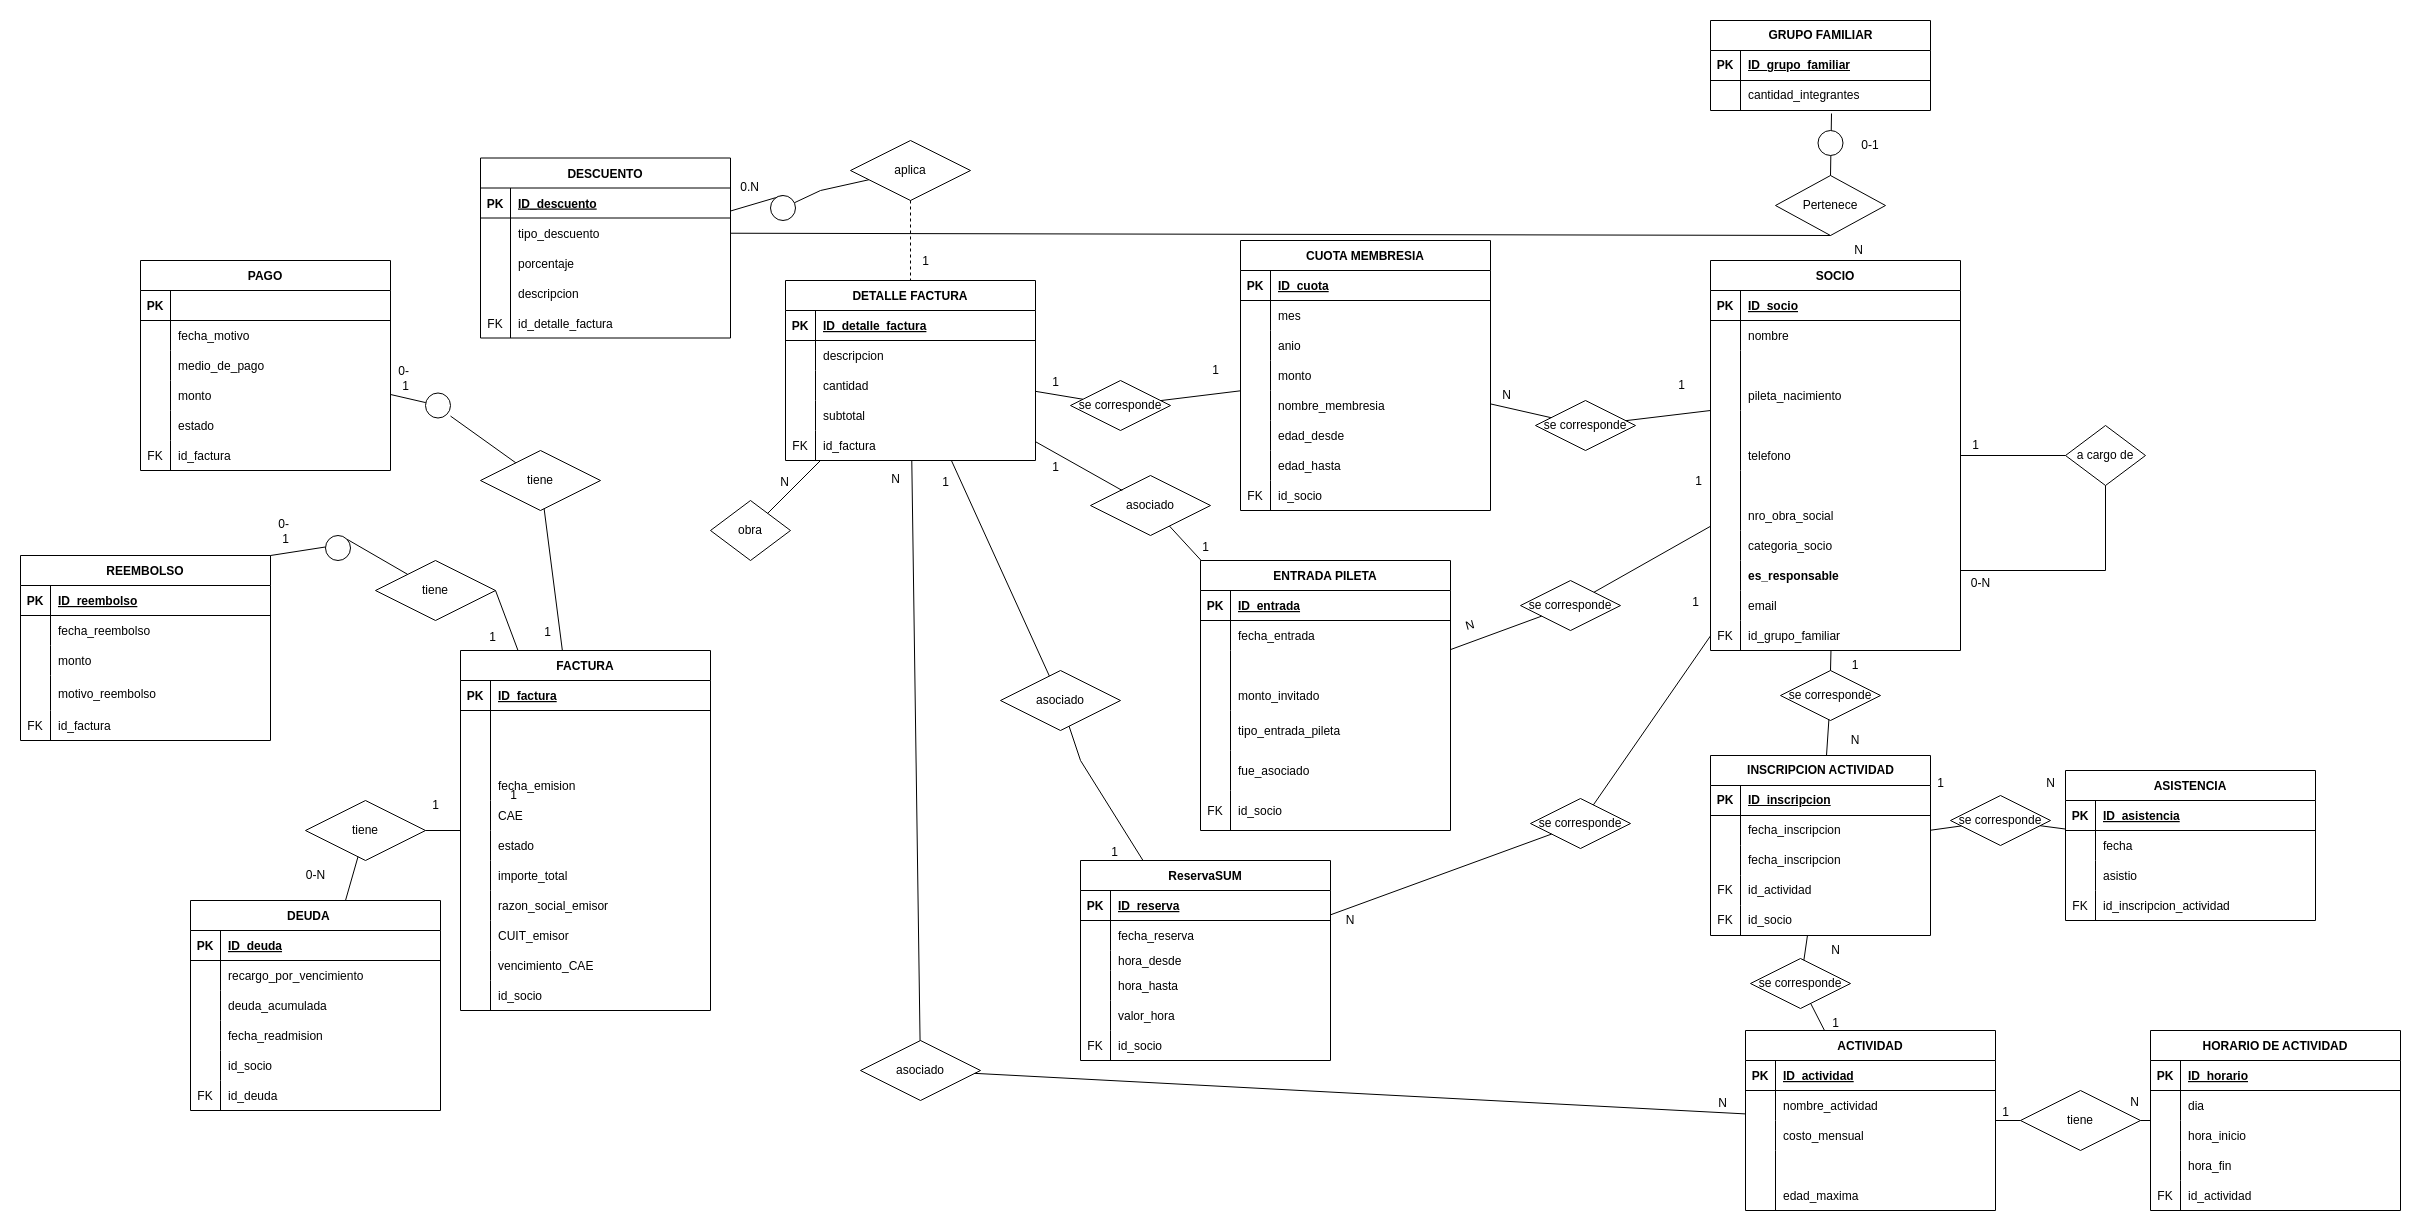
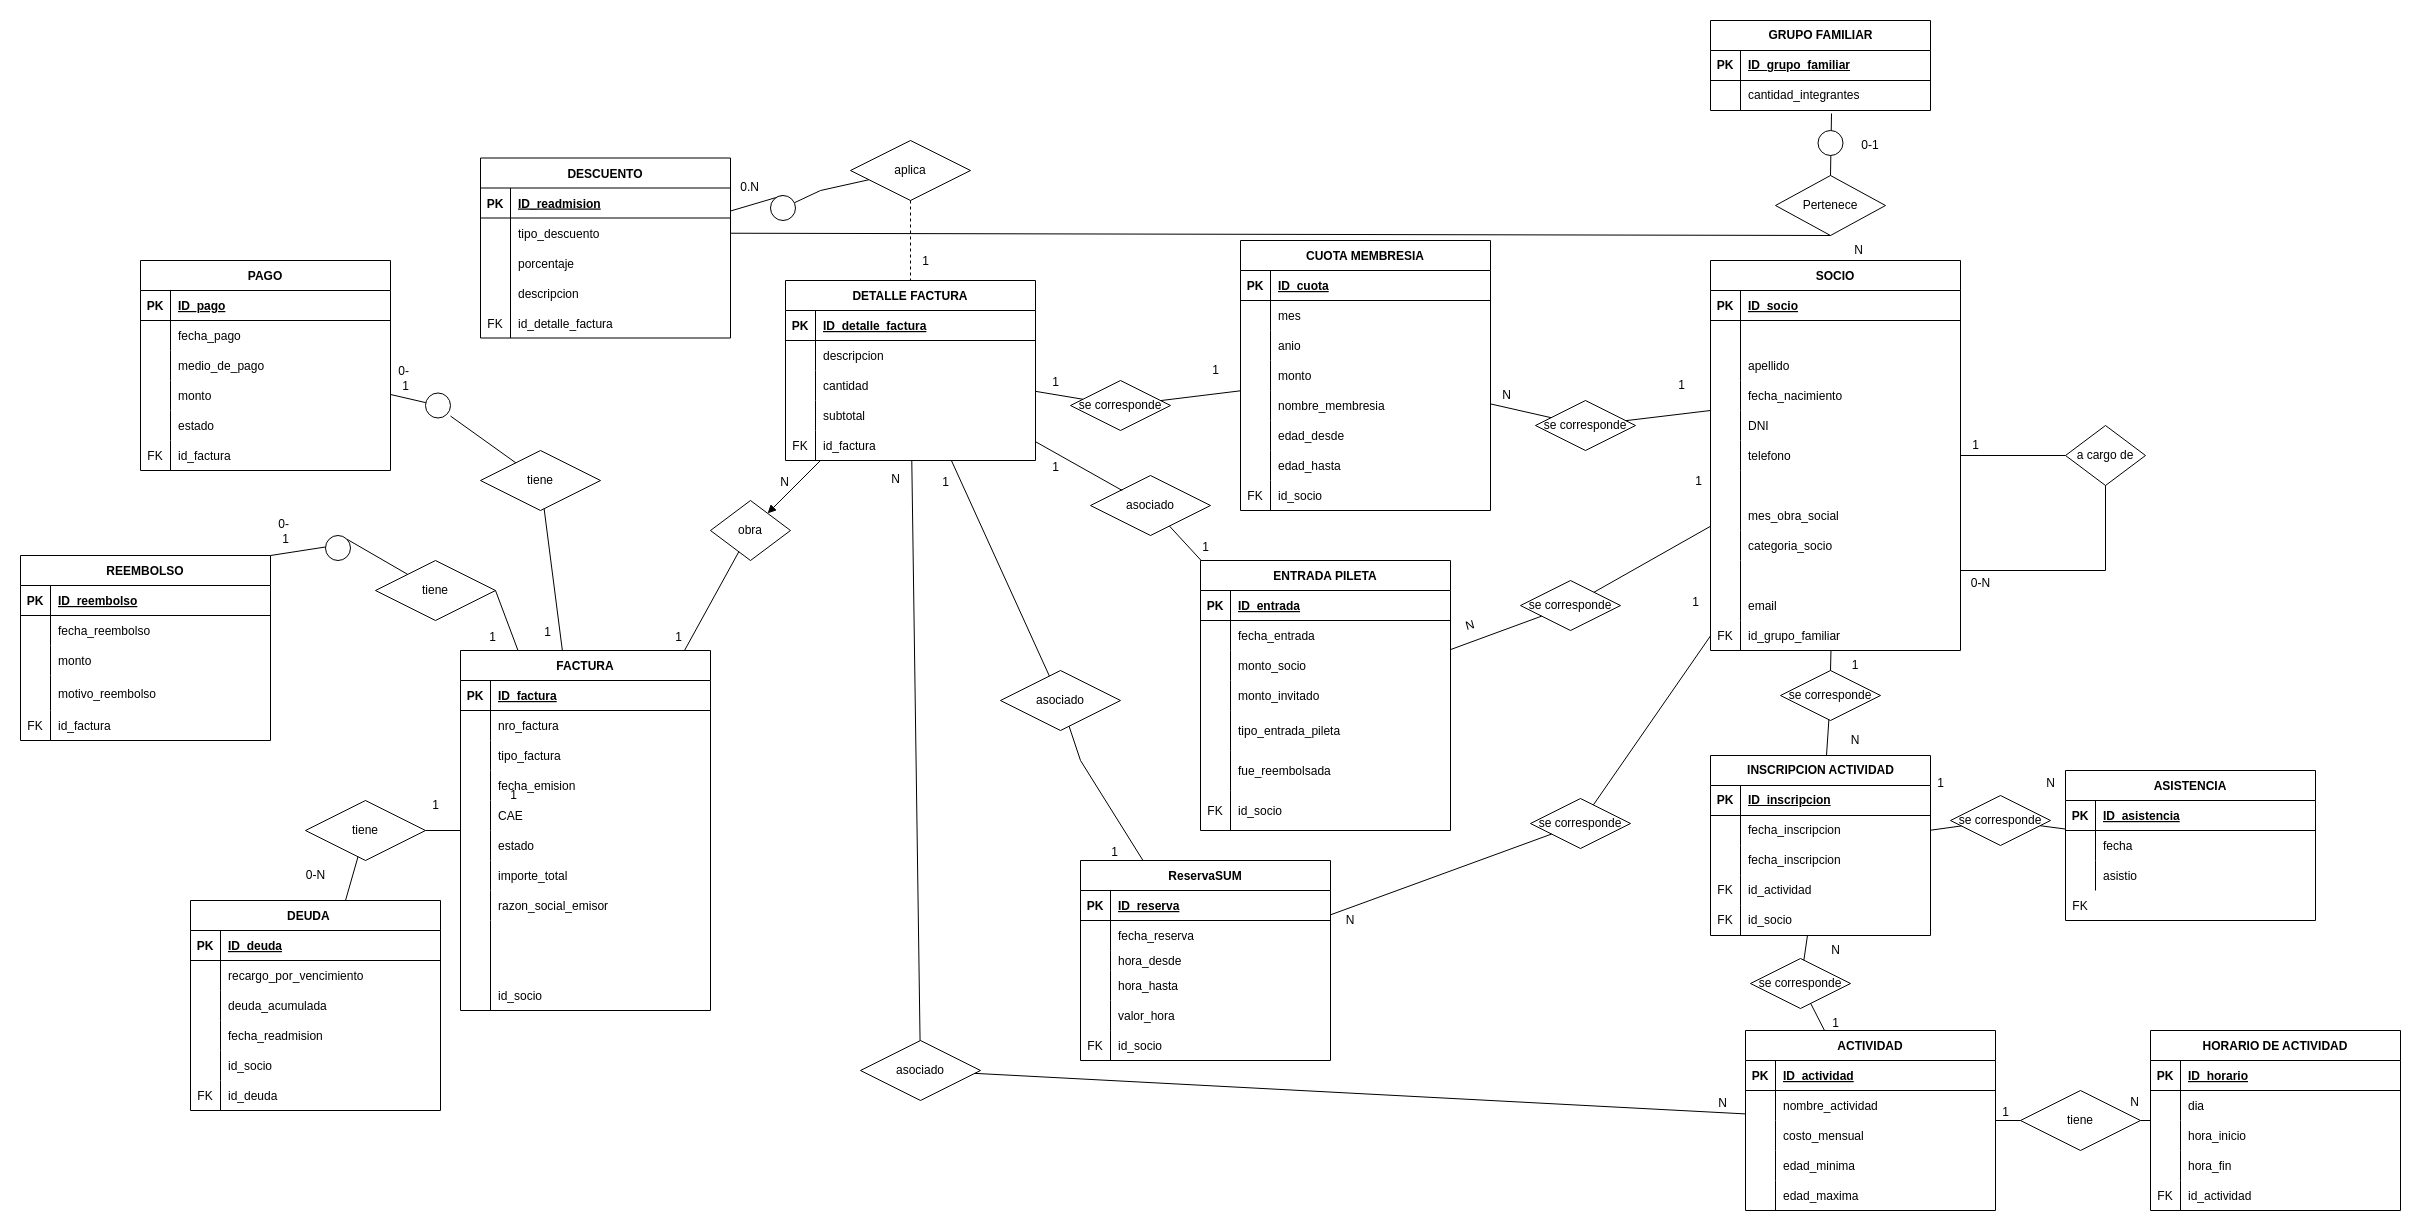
node "ID_descuento": label "ID_descuento" -> "ID_readmision"
node "ID_pago": added
node "fecha_motivo": label "fecha_motivo" -> "fecha_pago"
node "nombre": removed
node "apellido": added
node "pileta_nacimiento": label "pileta_nacimiento" -> "fecha_nacimiento"
node "DNI": added
edge "DETALLE FACTURA" -- "obra": arrowhead none -> block
node "nro_obra_social": label "nro_obra_social" -> "mes_obra_social"
node "es_responsable": removed
edge "obra" -- "FACTURA": added, label "1"
node "monto_socio": added
node "nro_factura": added
node "tipo_factura": added
node "fue_asociado": label "fue_asociado" -> "fue_reembolsada"
node "id_inscripcion_actividad": removed
node "CUIT_emisor": removed
node "vencimiento_CAE": removed
node "edad_minima": added
